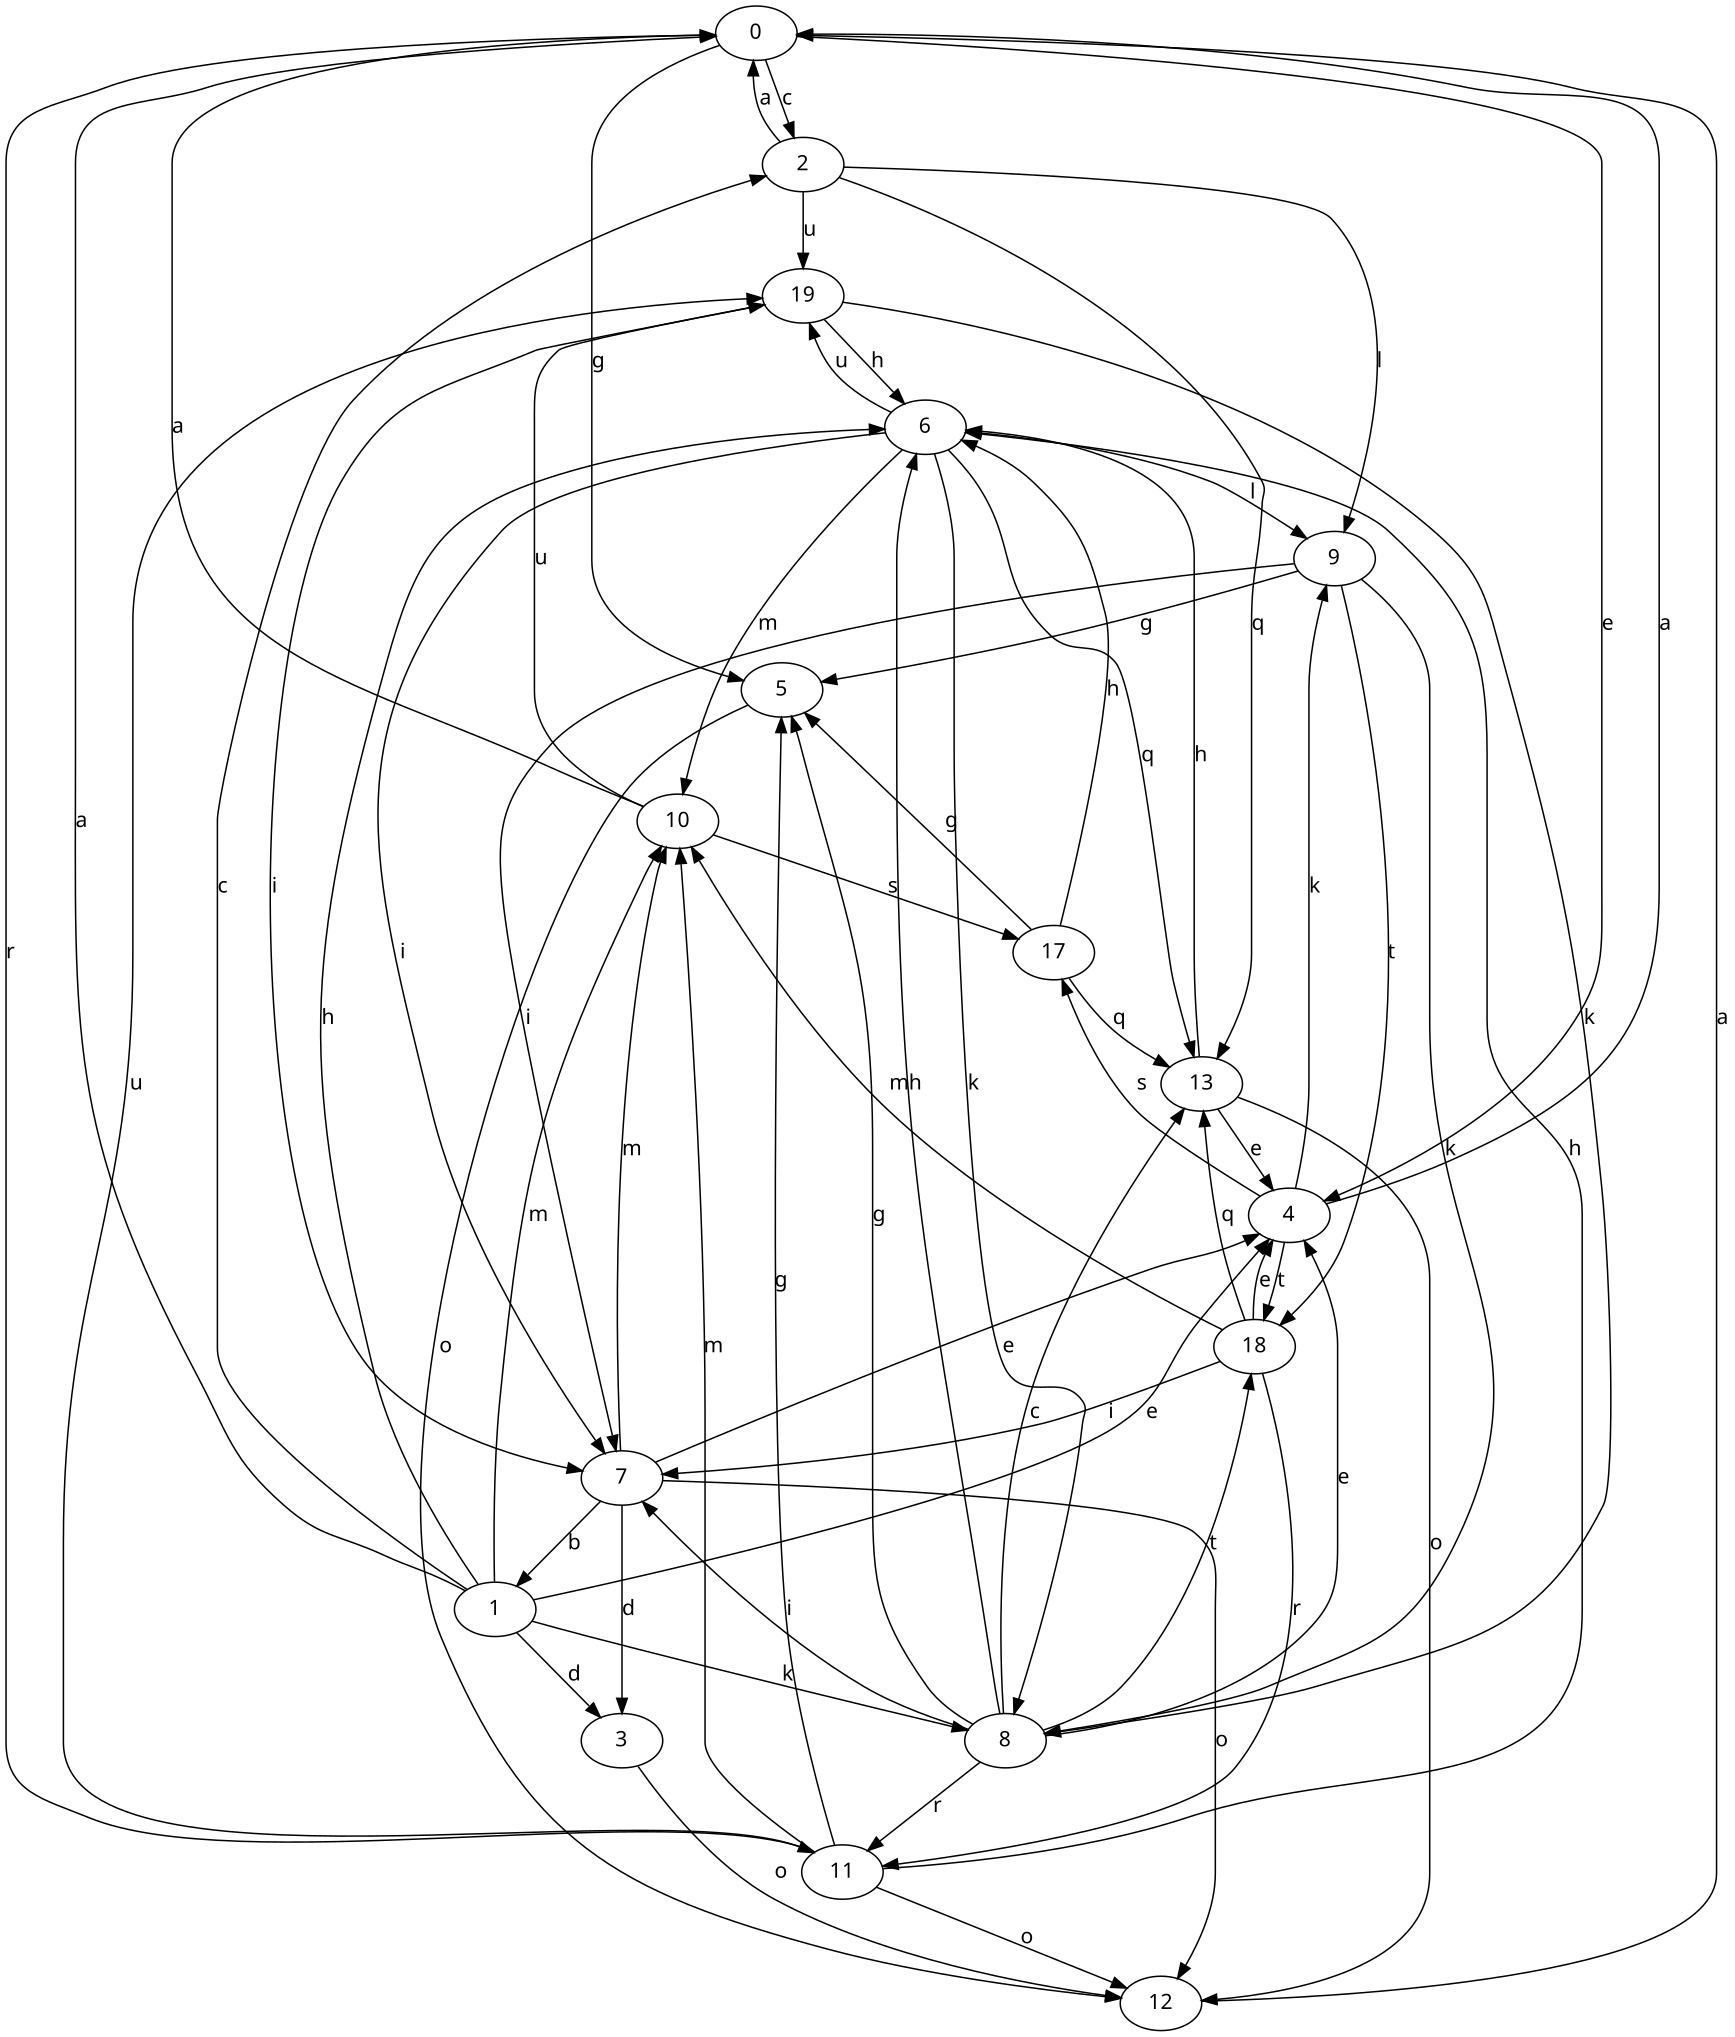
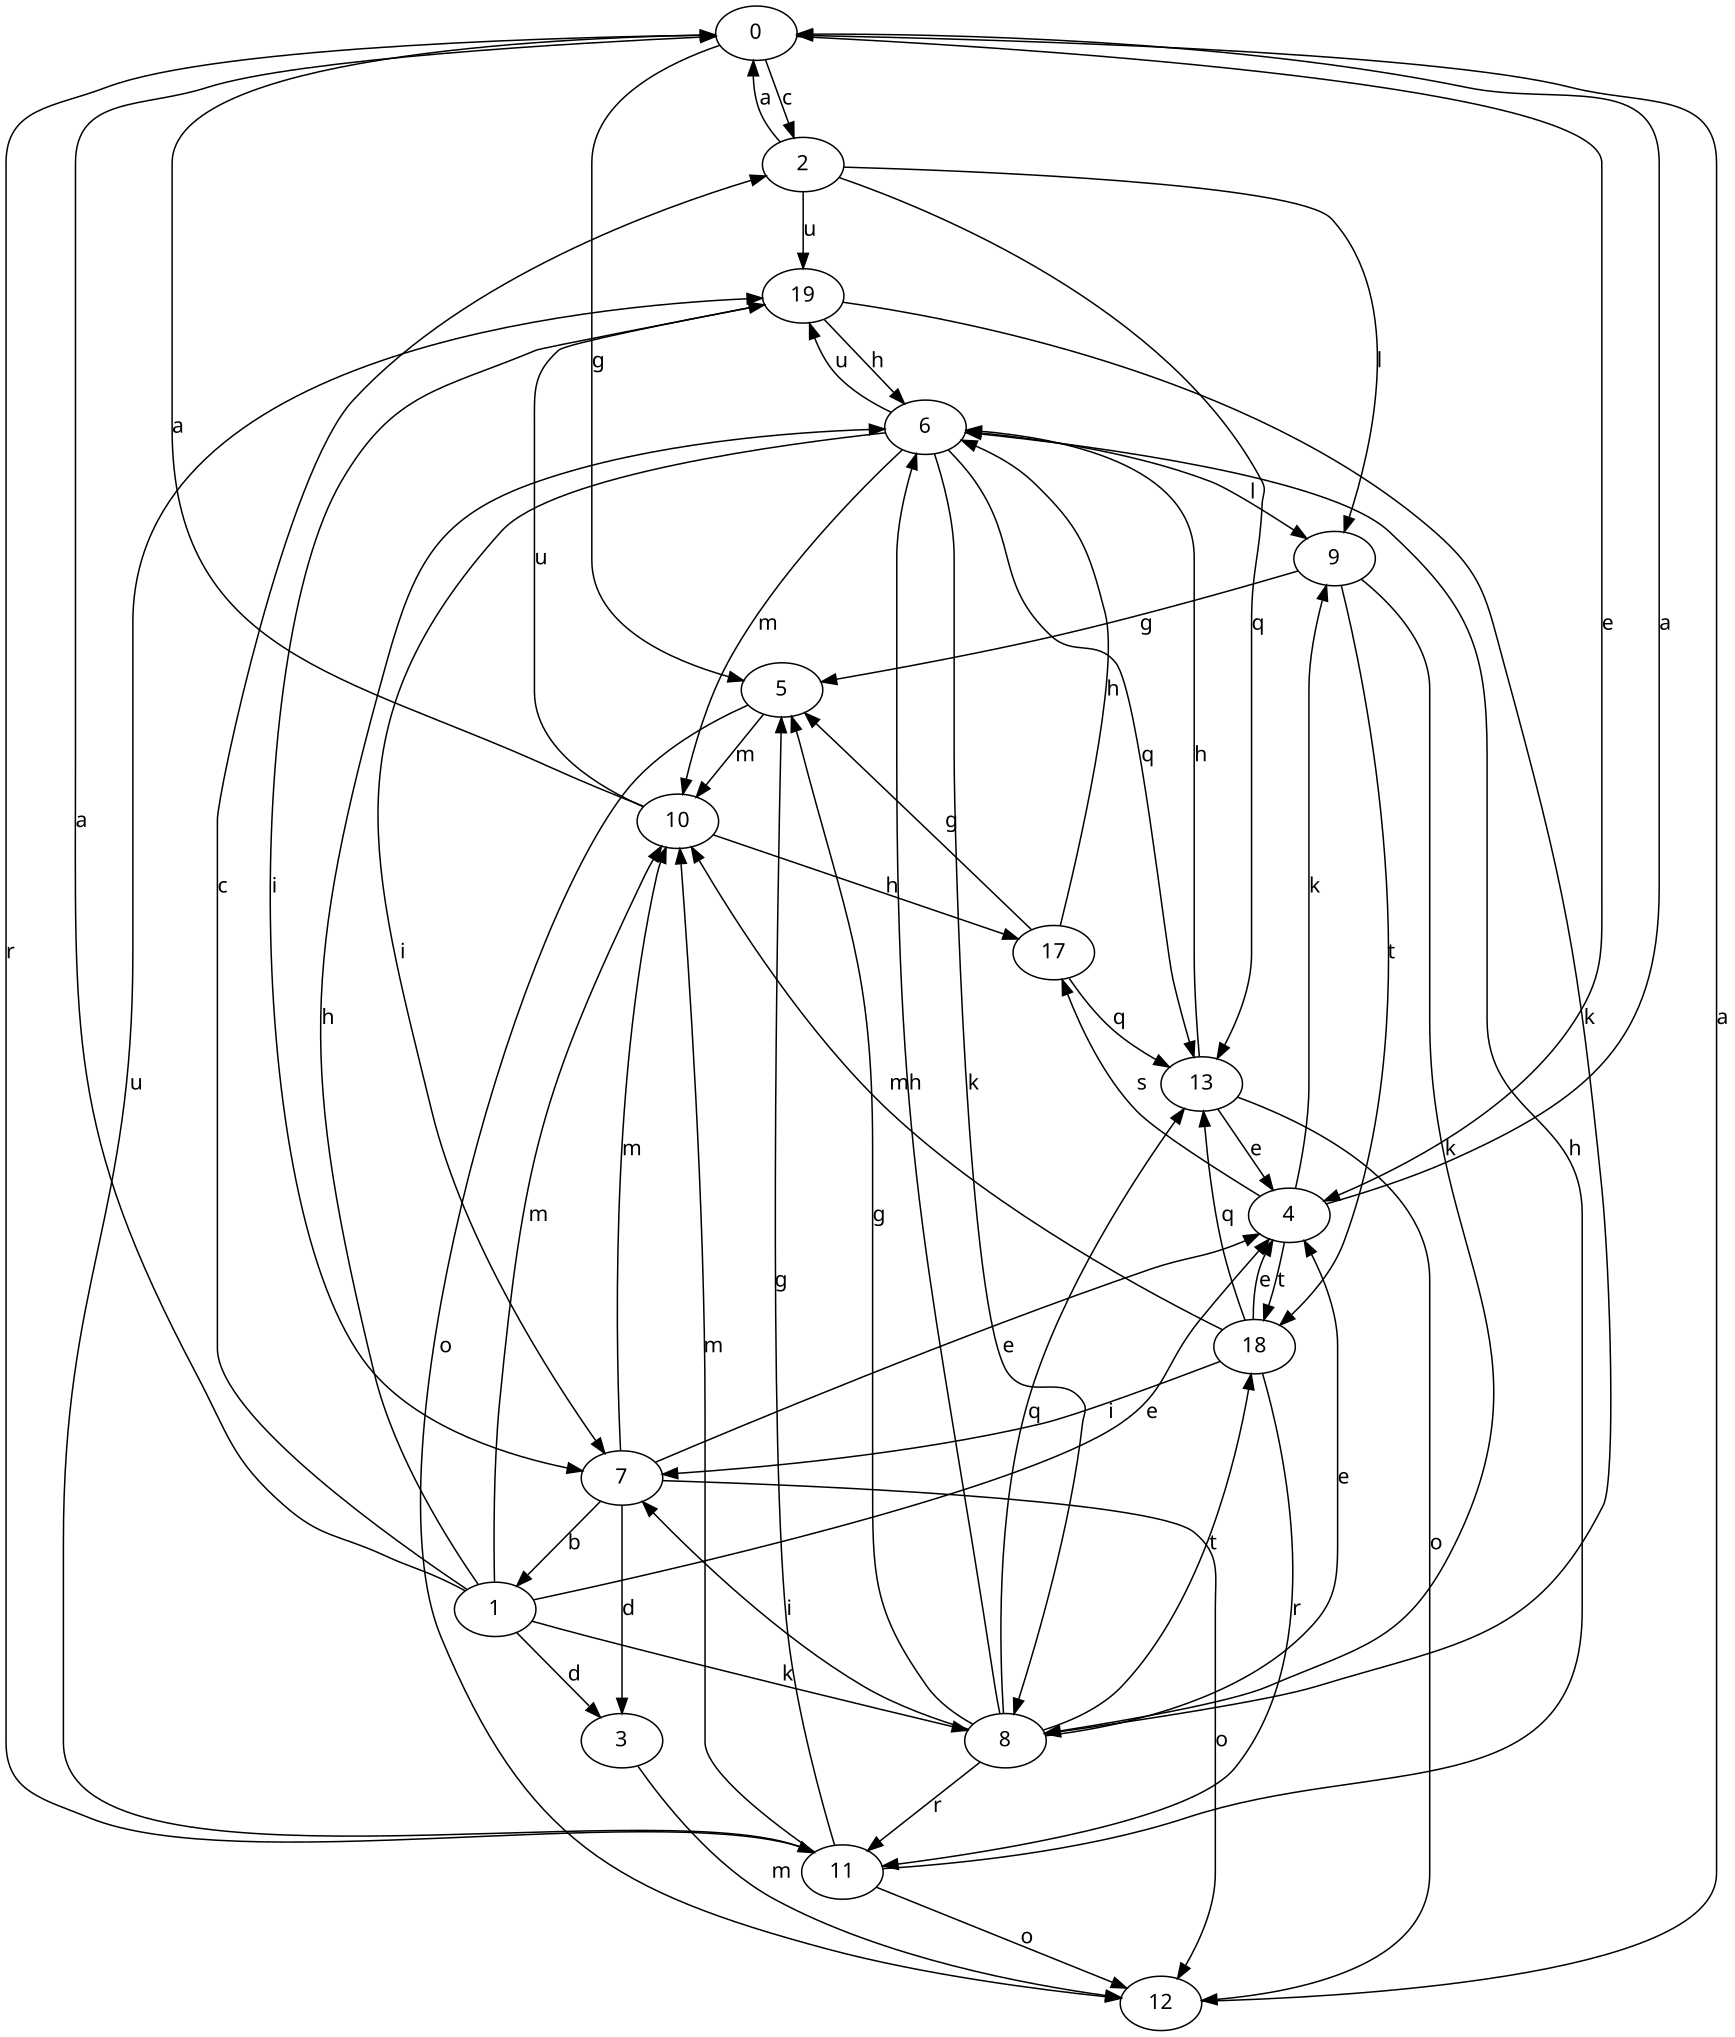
edge "9" -> "7": removed, label "i"
edge "5" -> "10": added, label "m"
edge "10" -> "17": label "s" -> "h"
edge "8" -> "13": label "c" -> "q"
edge "3" -> "12": label "o" -> "m"
